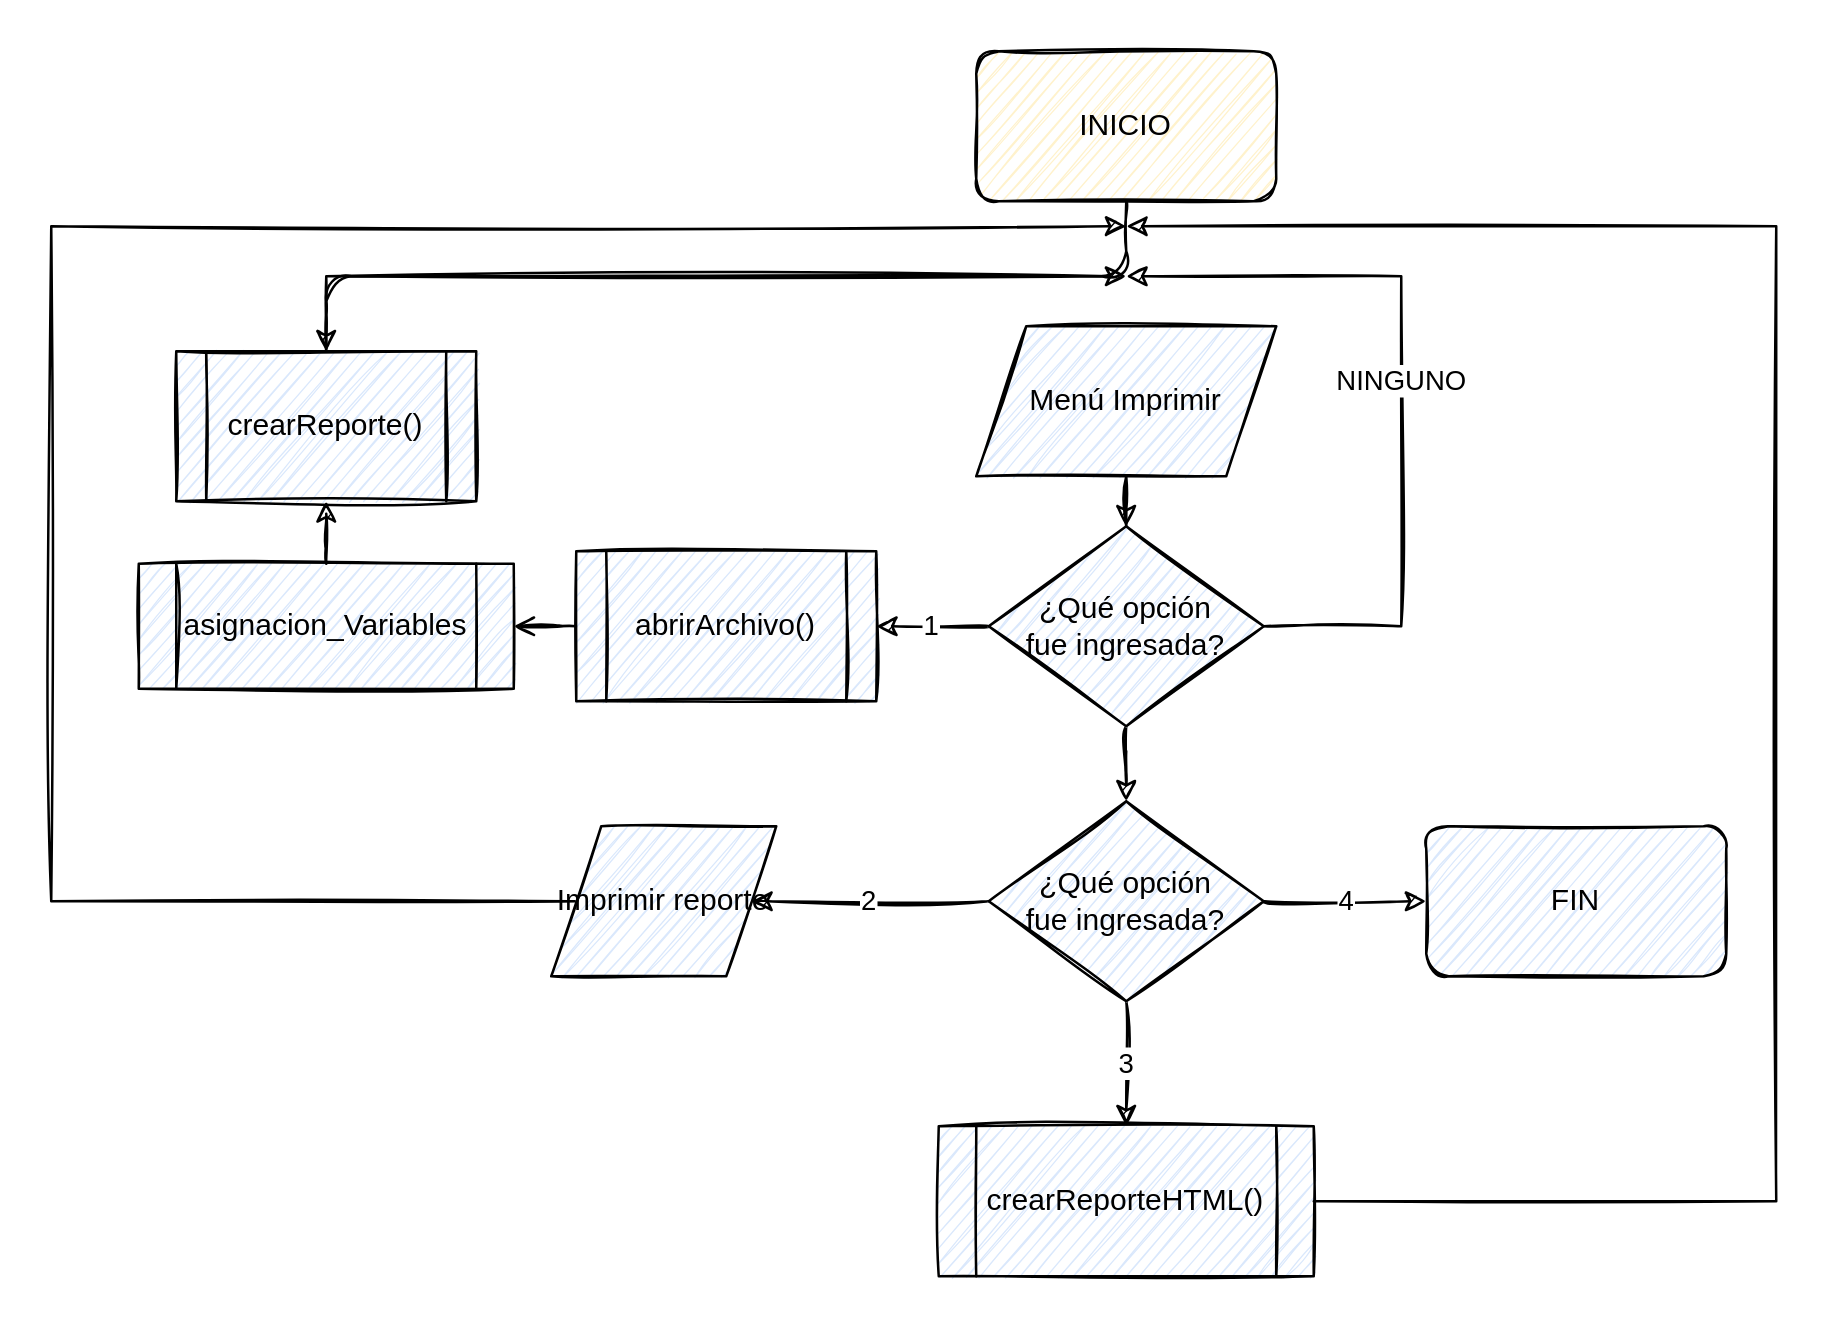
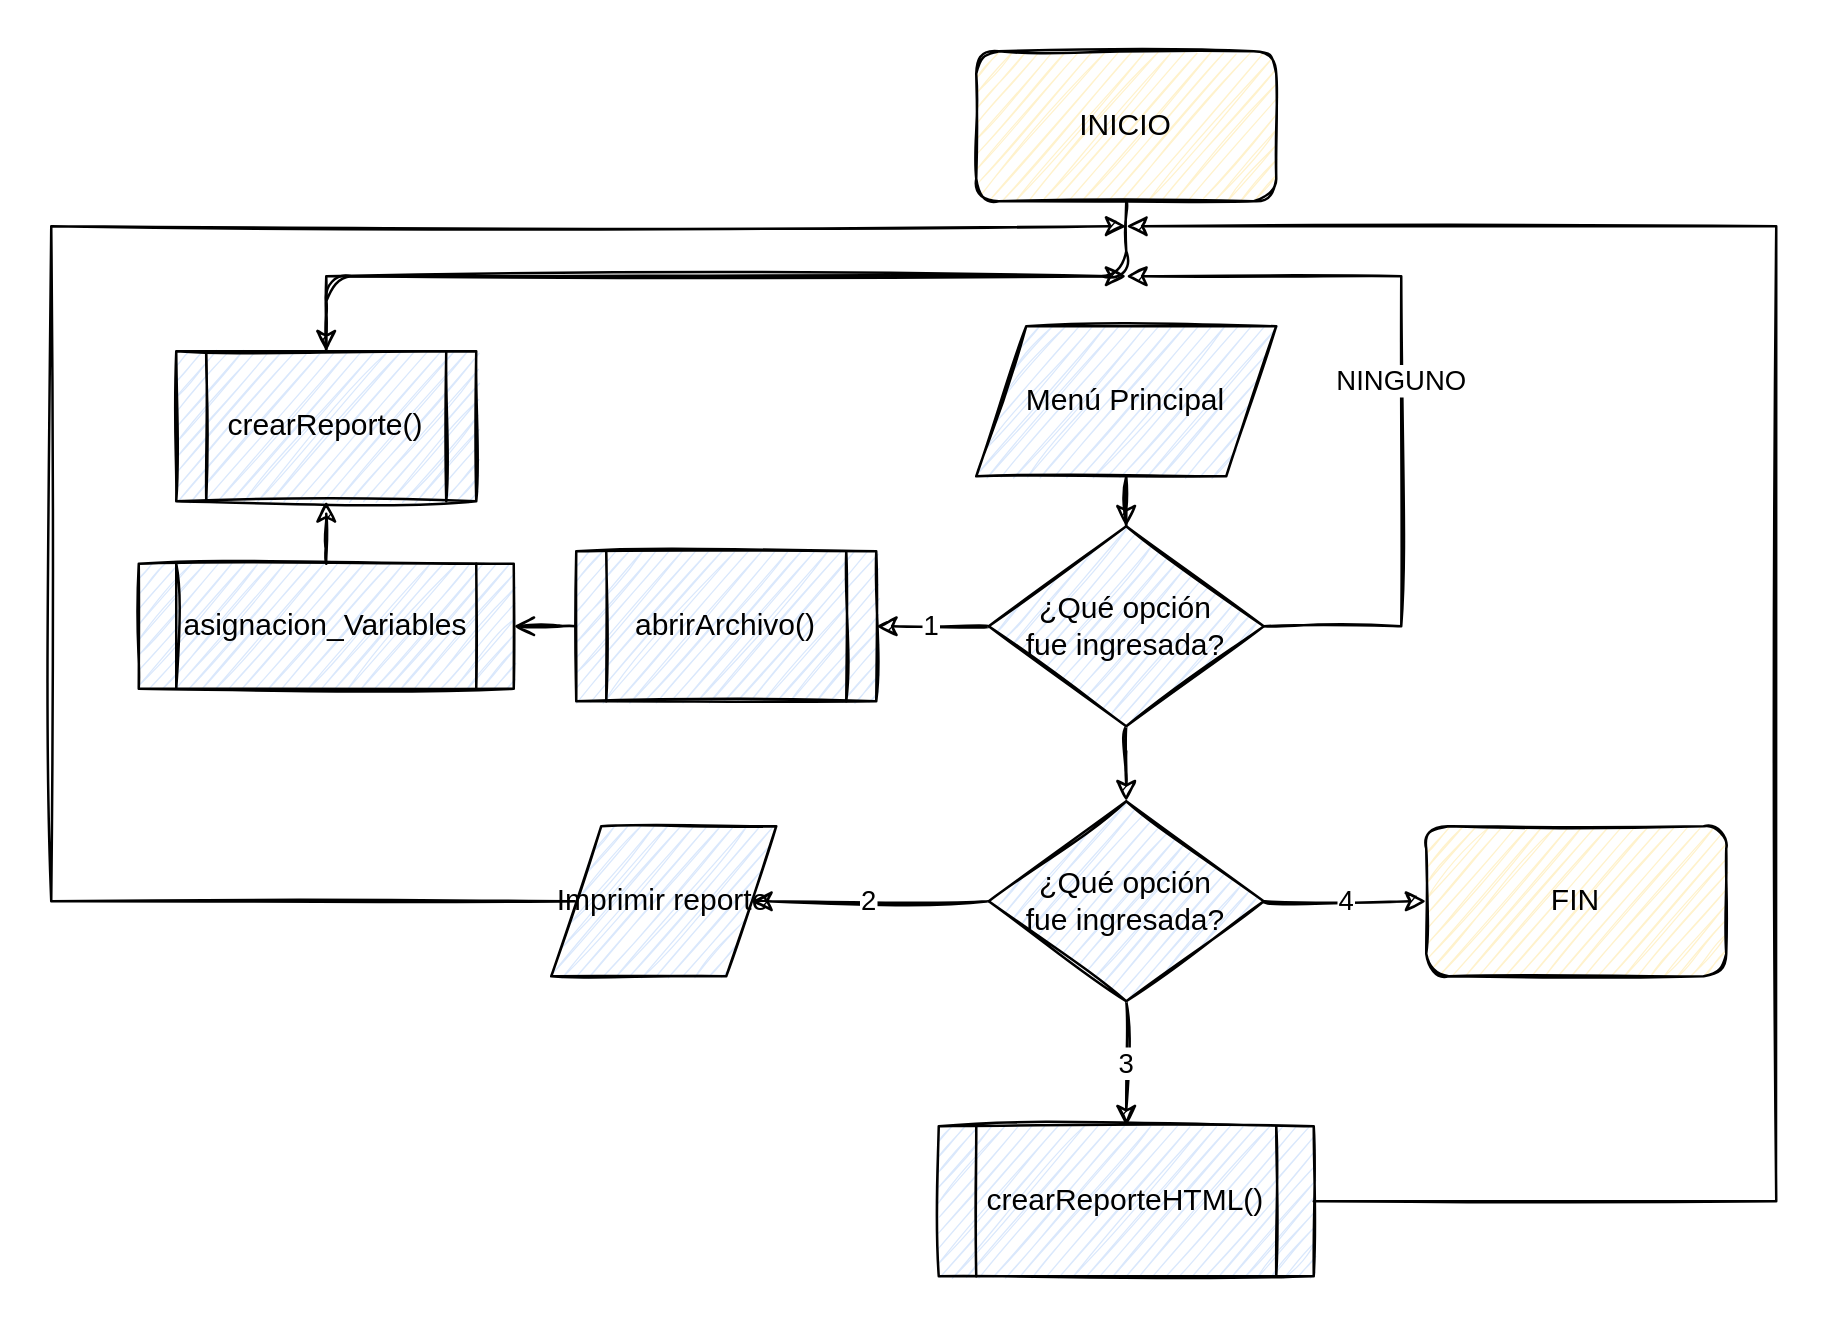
node "Menú Imprimir": label "Menú Imprimir" -> "Menú Principal"
node "FIN": fillcolor #dae8fc -> #fff2cc
